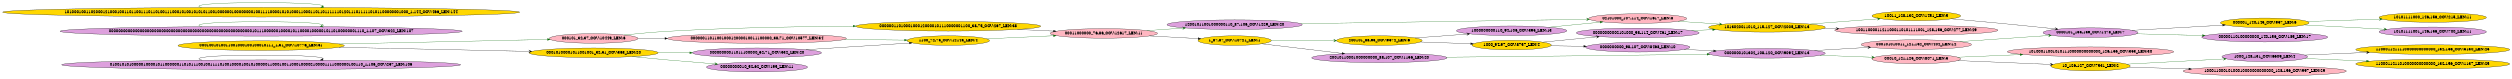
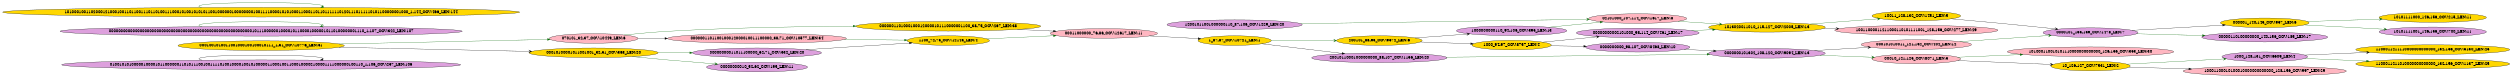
edge "00011000000_76-86_COV:12617_LEN:11" -> "12001011001000000110_87-106_COV:1229_LEN:20": removed
node "000101_32-37_COV:10449_LEN:6": label "000101_32-37_COV:10449_LEN:6" -> "070101_32-37_COV:10449_LEN:6"
